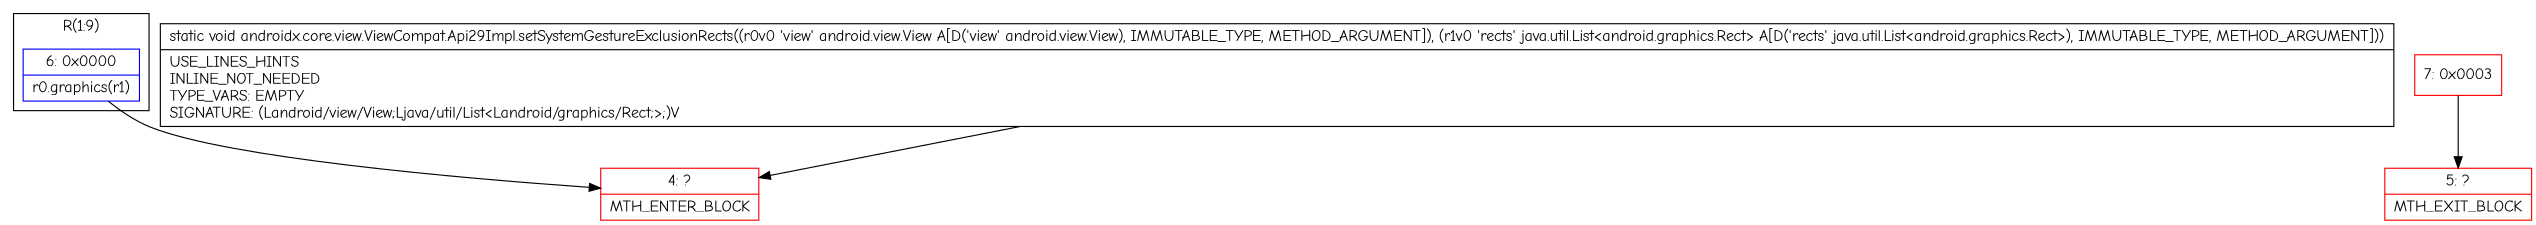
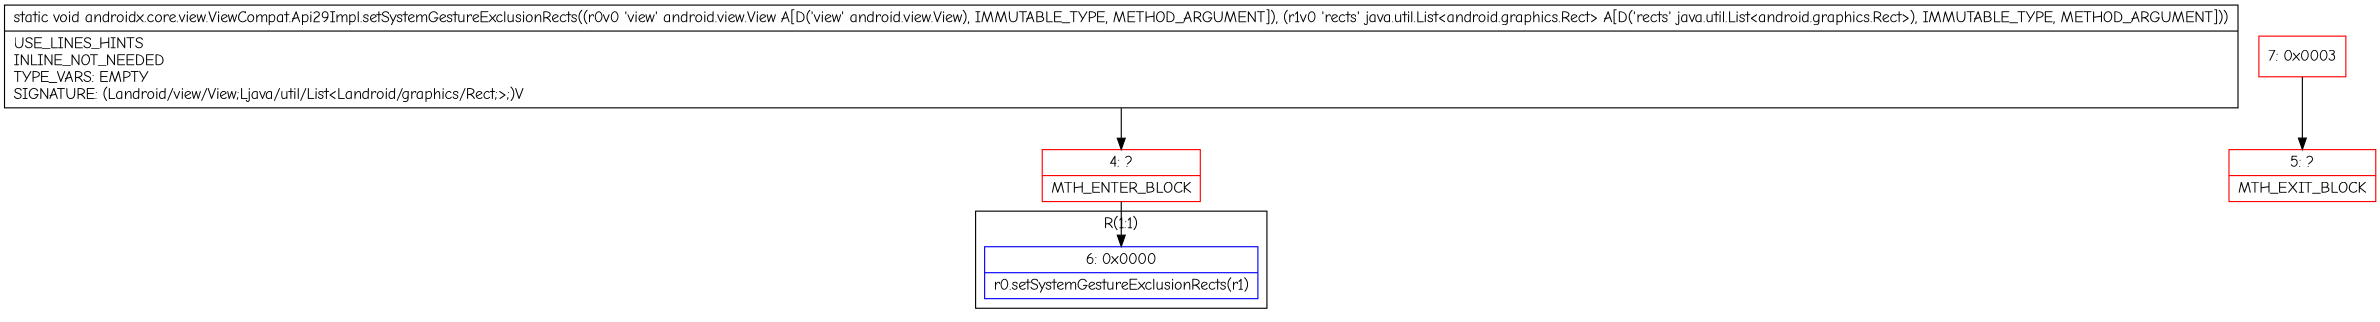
cluster "R(1:9)": label "R(1:9)" -> "R(1:1)"
node "6: 0x0000": text "r0.graphics(r1)" -> "r0.setSystemGestureExclusionRects(r1)"
edge "6: 0x0000" -> "4: ?": reversed
